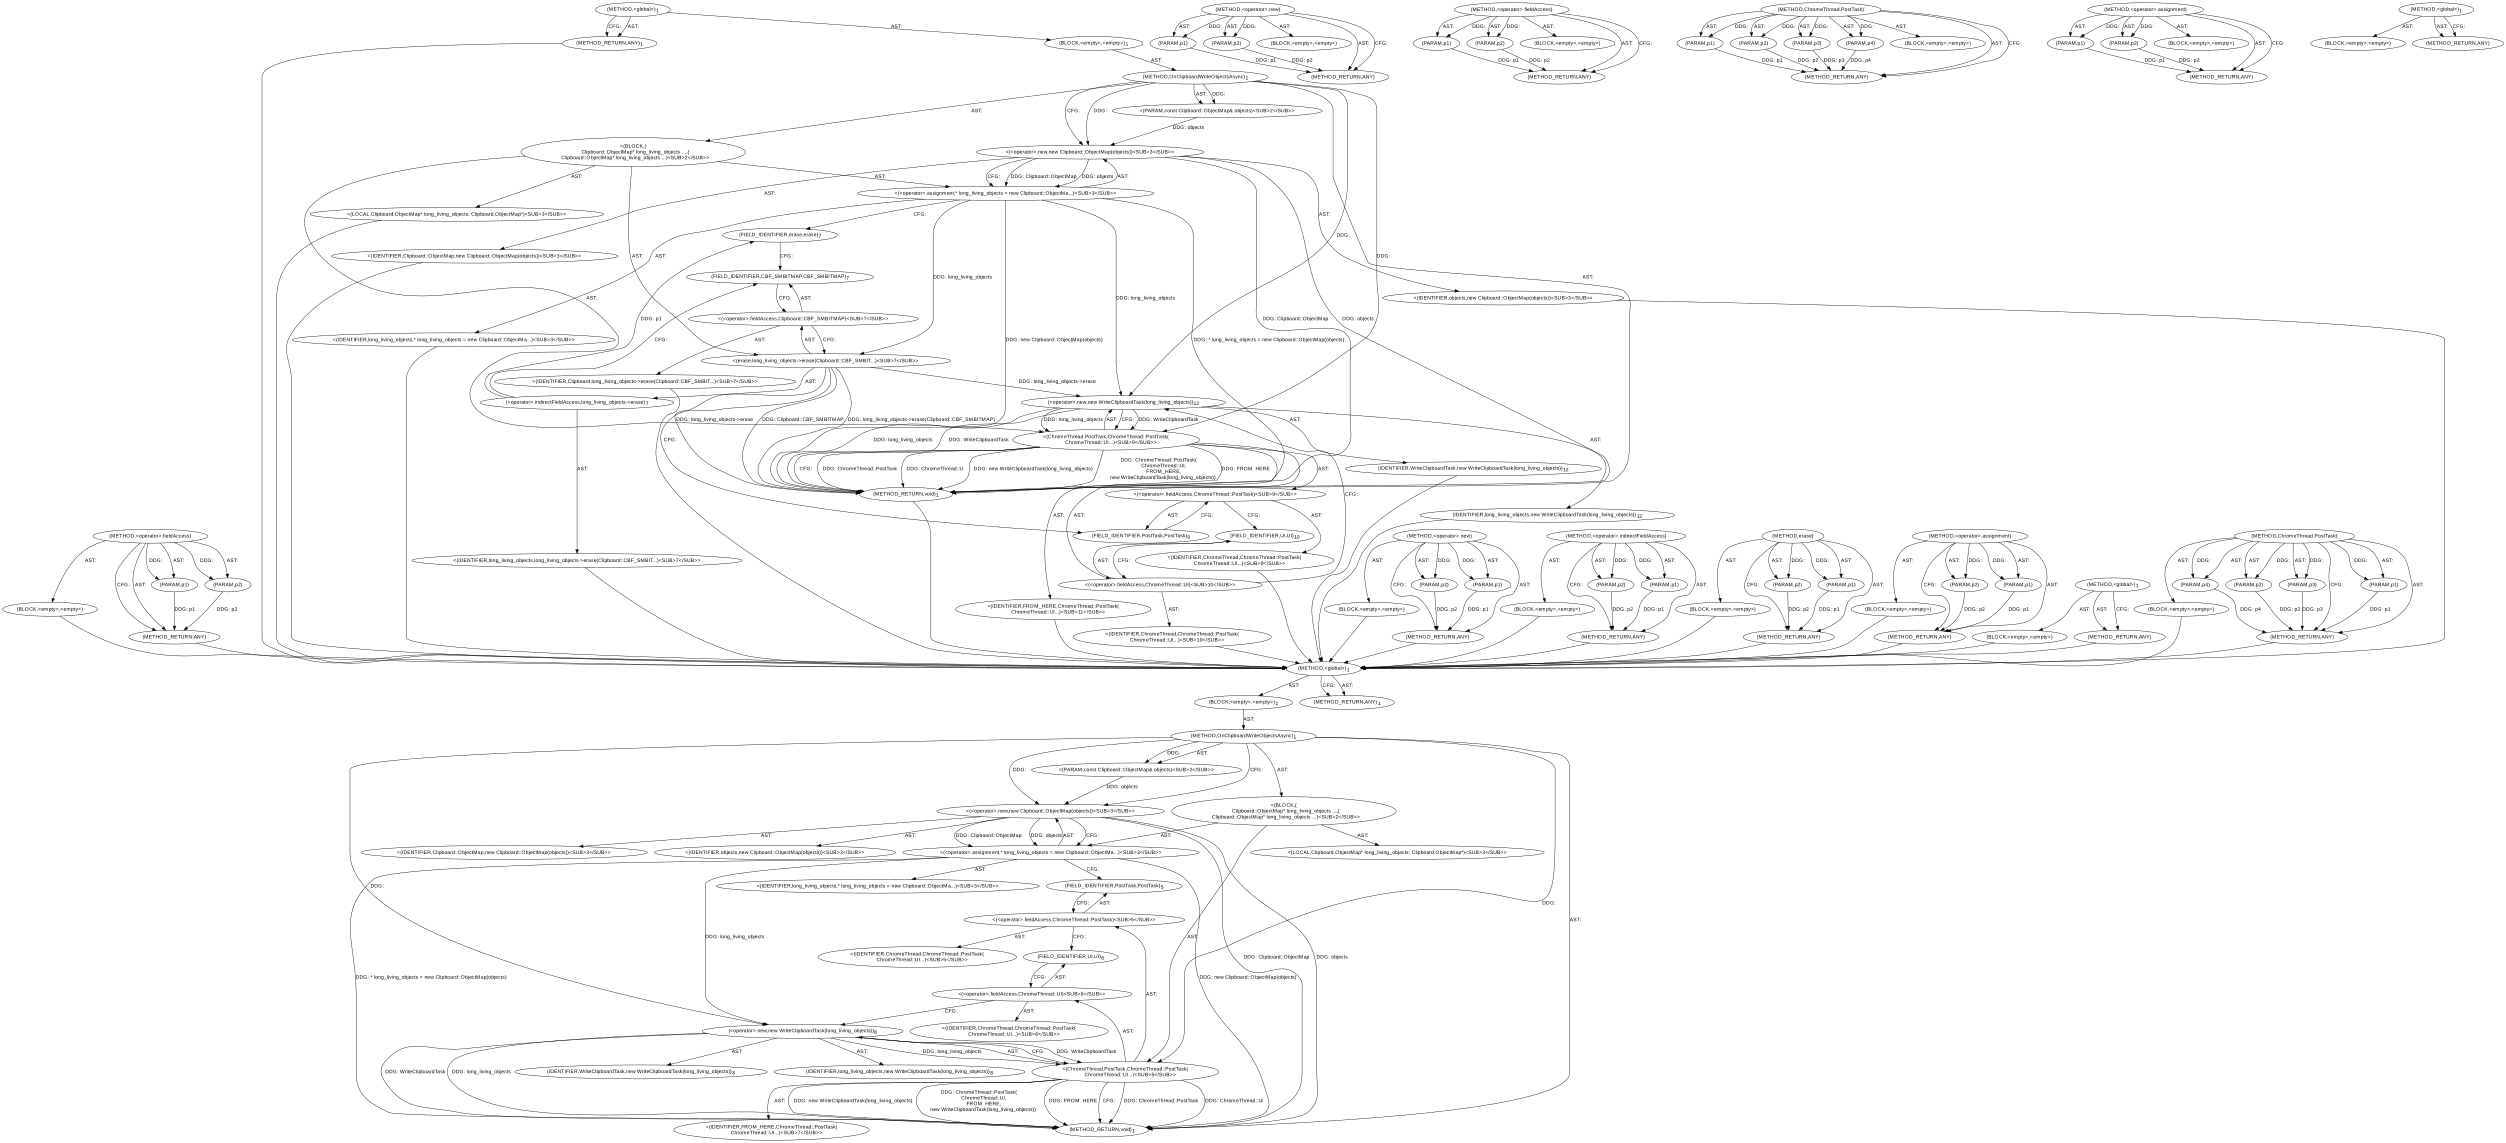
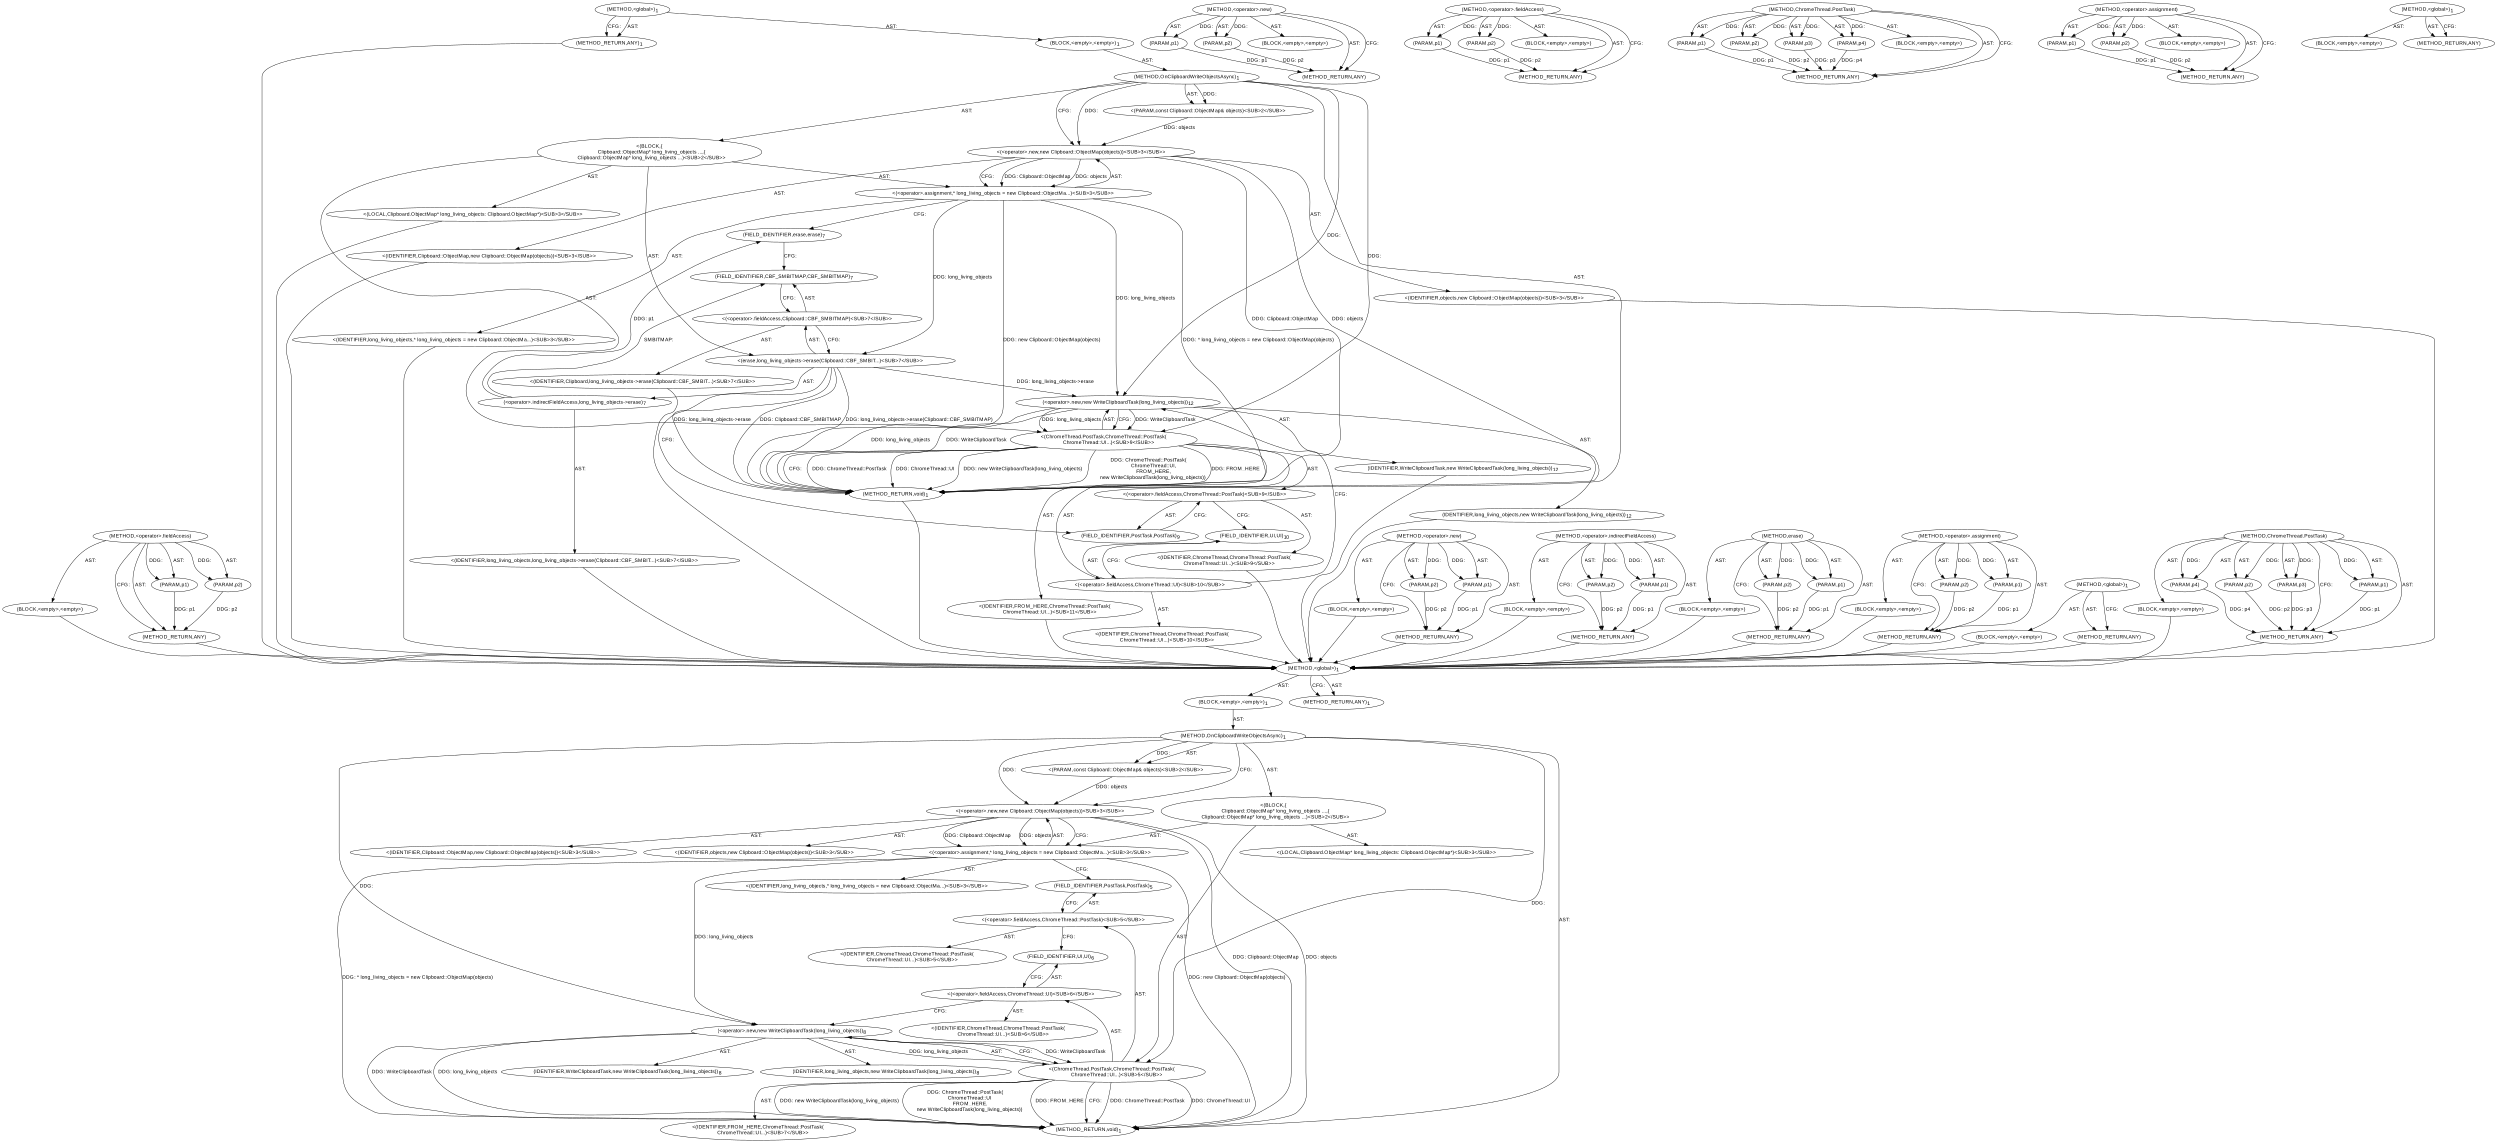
edge "(<operator>.indirectFieldAccess,long_living_objects->erase)" -> "(FIELD_IDENTIFIER,CBF_SMBITMAP,CBF_SMBITMAP)": label "CFG: " -> "SMBITMAP: "
